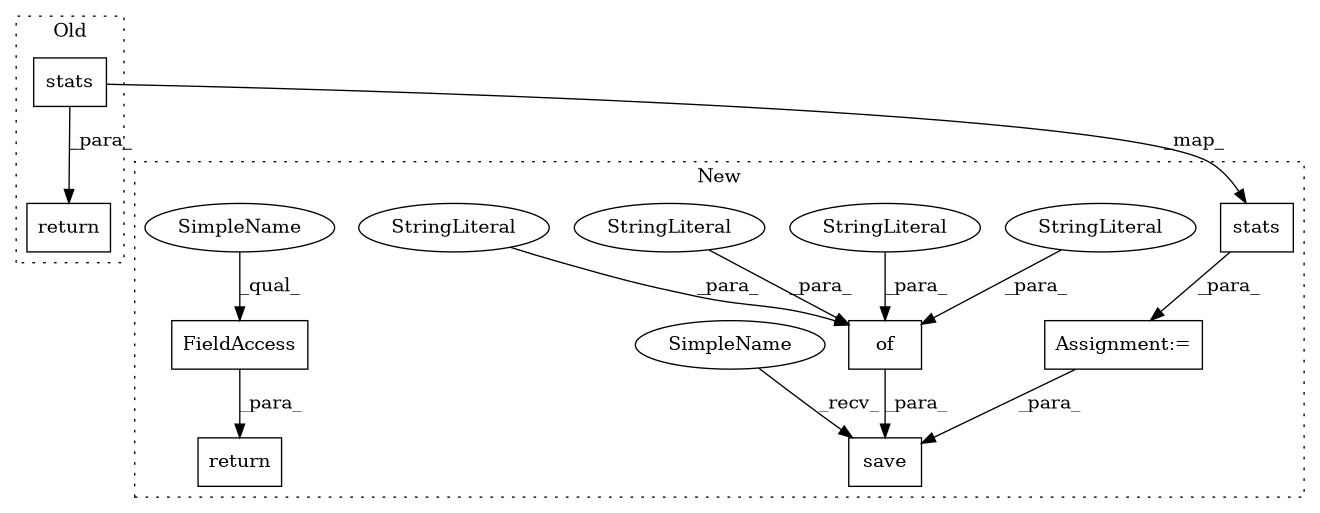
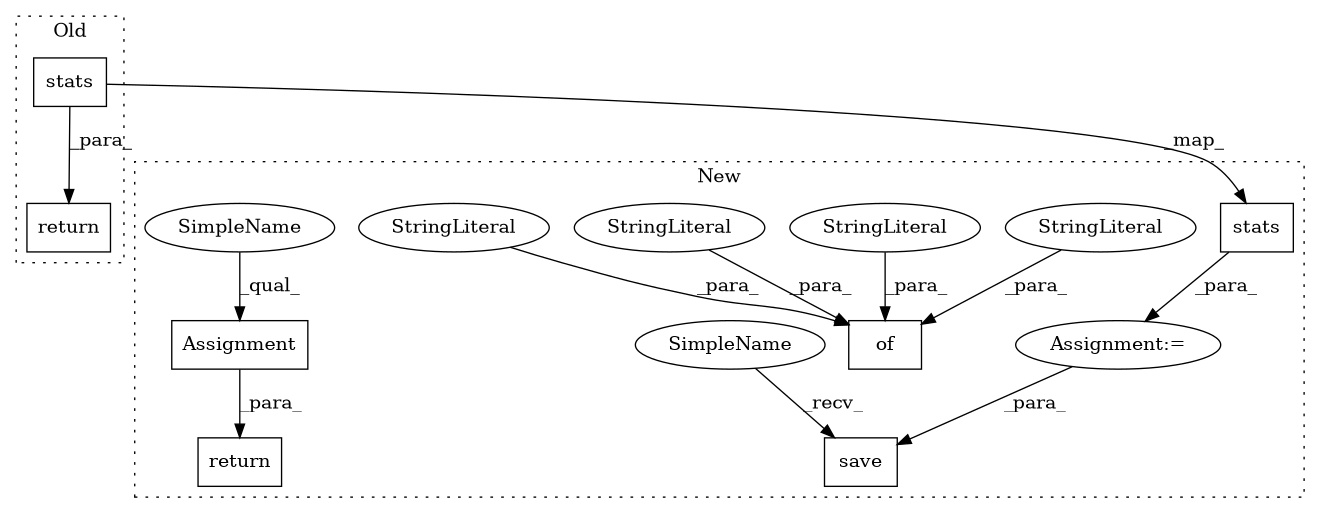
node "FieldAccess": label "FieldAccess" -> "Assignment"
node "Assignment:=": shape box -> ellipse
edge "of" -> "save": removed, label "_para_"
